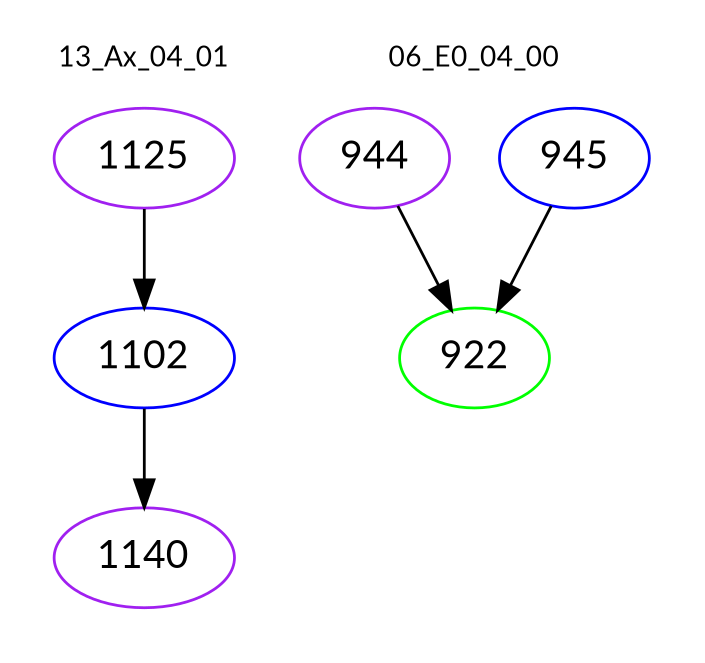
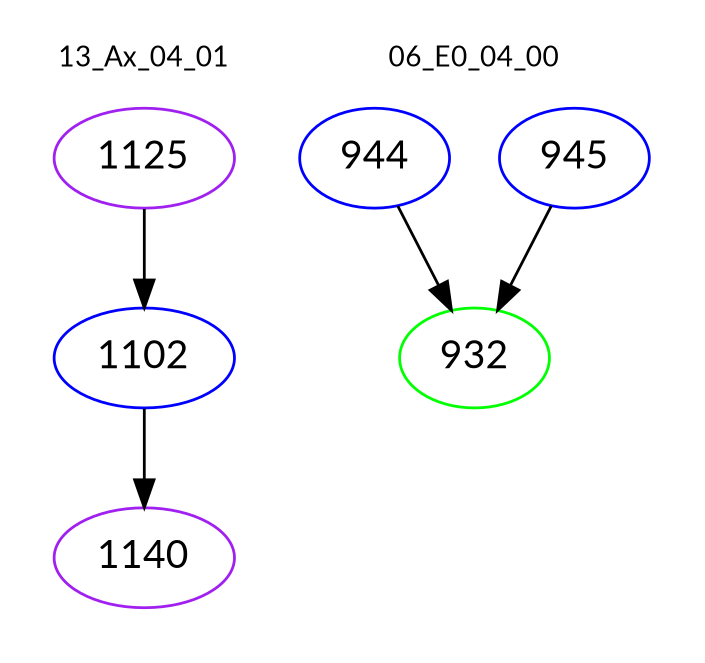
node "944": color purple -> blue
node "922": label "922" -> "932"
